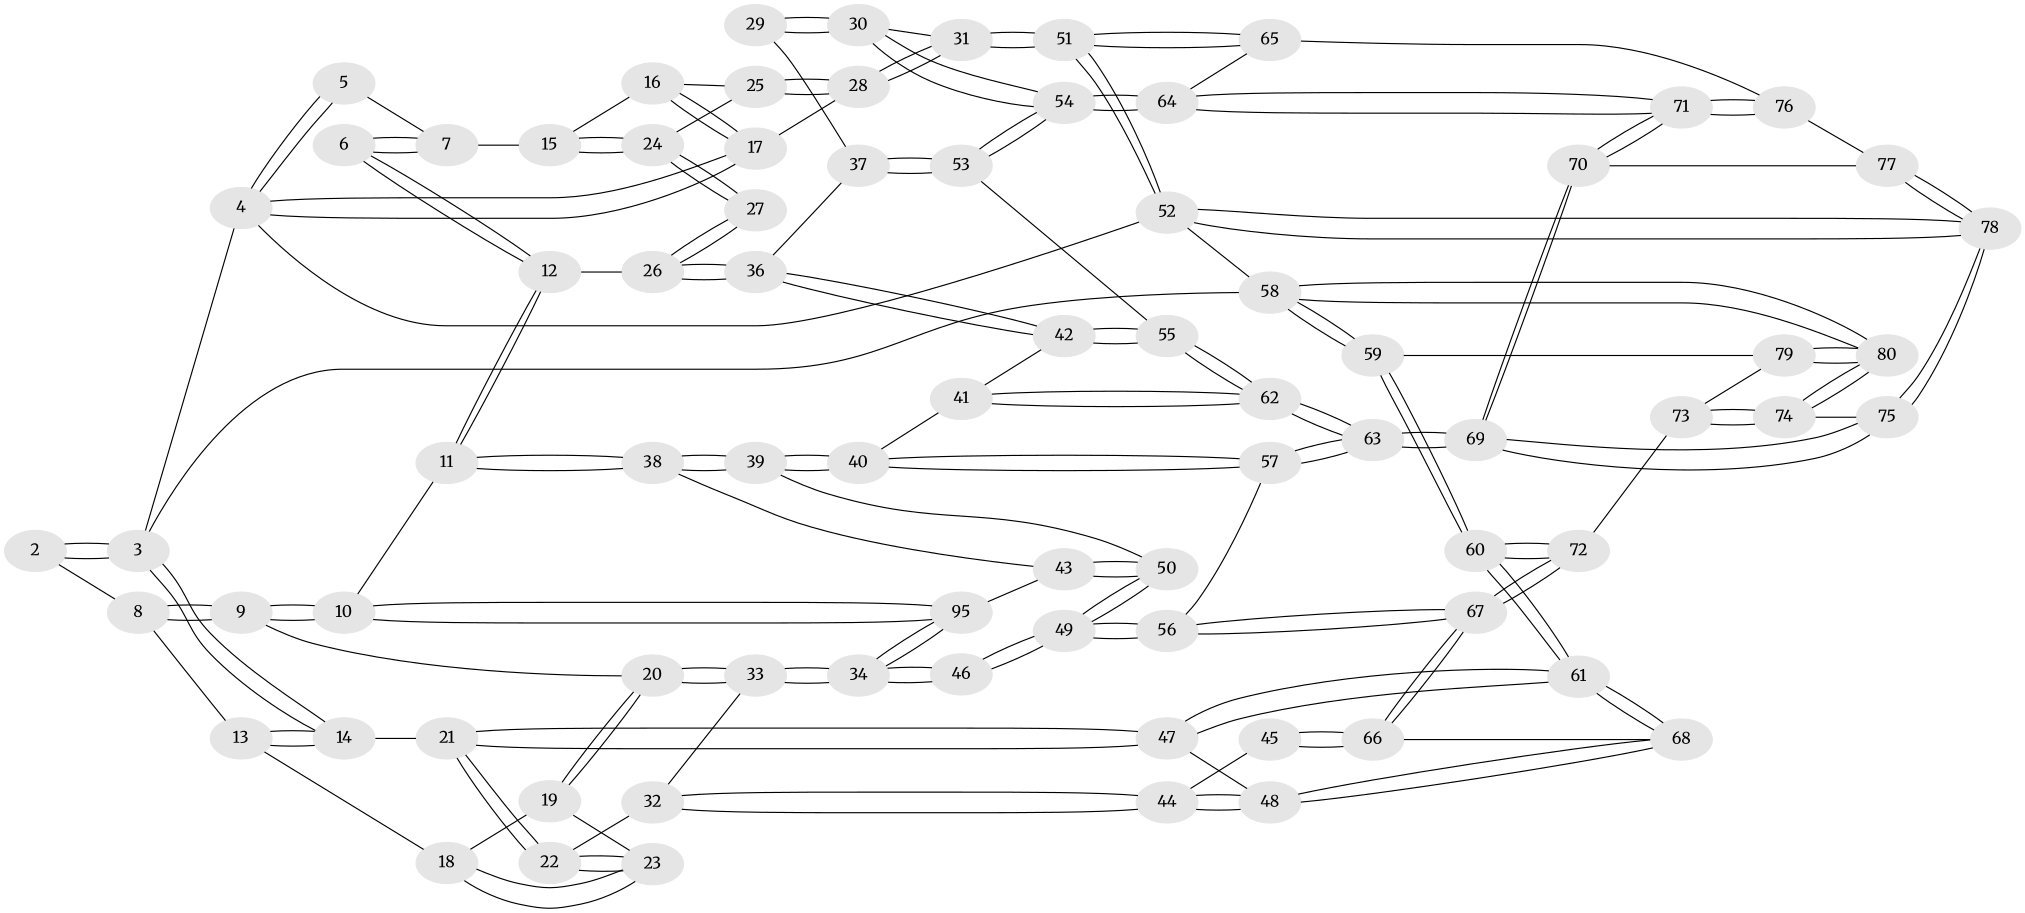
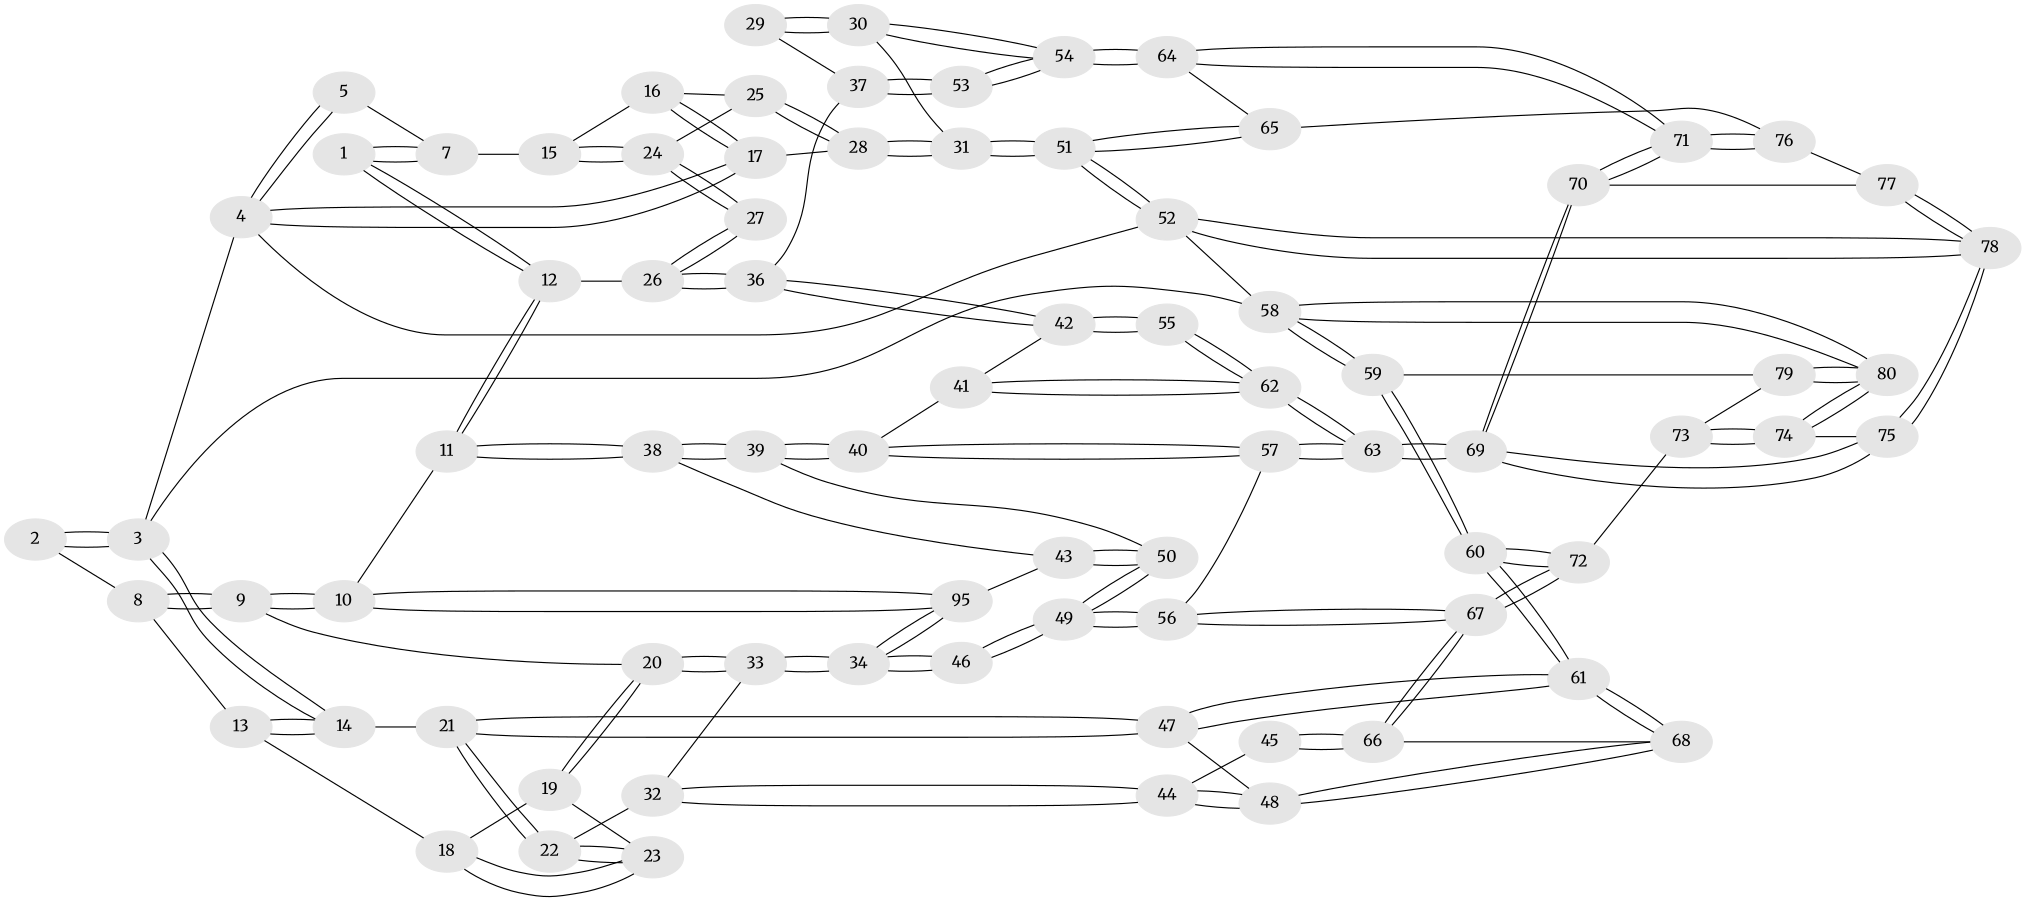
node "6": label "6" -> "1"
edge "53" -- "55": removed
